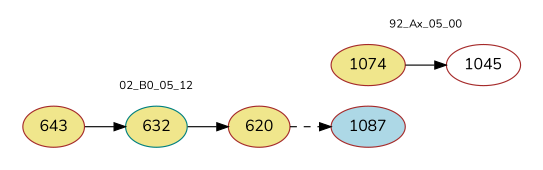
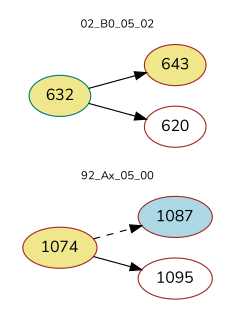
node "1045": label "1045" -> "1095"
cluster "02_B0_05_12": label "02_B0_05_12" -> "02_B0_05_02"
edge "643" -> "632": reversed
node "620": fillcolor khaki -> white
edge "620" -> "1087": now "1074" -> "1087"
